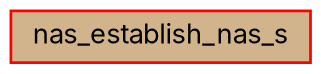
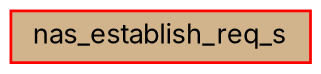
node "nas_establish_nas_s": label "nas_establish_nas_s" -> "nas_establish_req_s"
